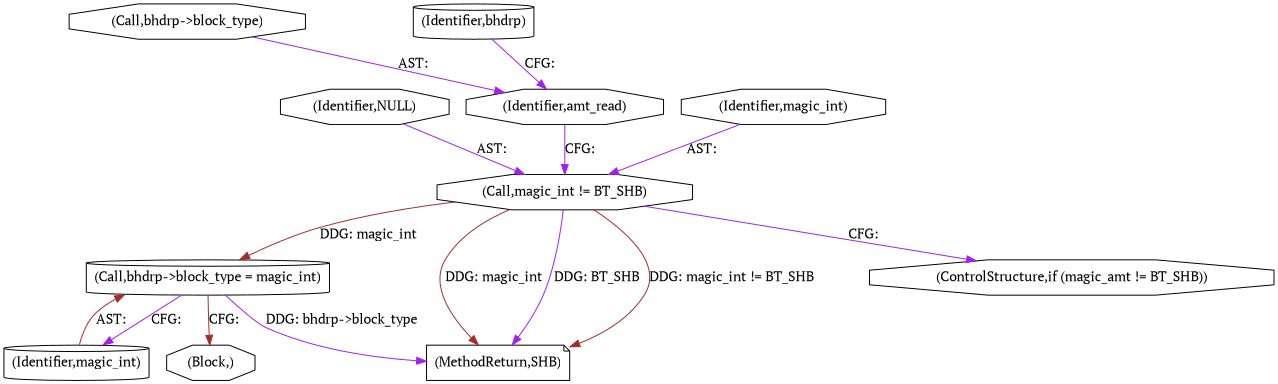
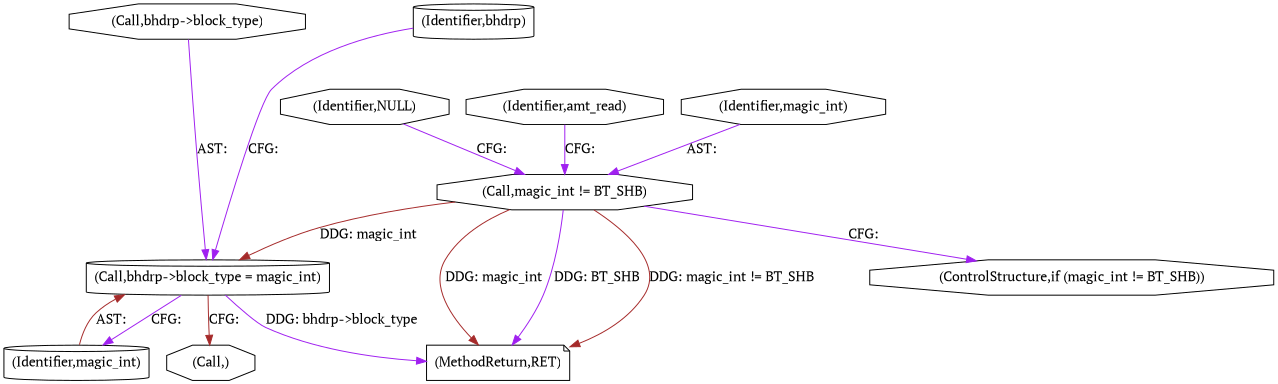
edge "(Identifier,bhdrp)" -> "(Identifier,amt_read)": now "(Identifier,bhdrp)" -> "(Call,bhdrp->block_type = magic_int)"
edge "(Call,bhdrp->block_type)" -> "(Identifier,amt_read)": now "(Call,bhdrp->block_type)" -> "(Call,bhdrp->block_type = magic_int)"
edge "(Identifier,NULL)" -> "(Call,magic_int != BT_SHB)": label "AST: " -> "CFG: "
node "(ControlStructure,if (magic_amt != BT_SHB))": label "(ControlStructure,if (magic_amt != BT_SHB))" -> "(ControlStructure,if (magic_int != BT_SHB))"
node "(Block,)": label "(Block,)" -> "(Call,)"
node "(MethodReturn,SHB)": label "(MethodReturn,SHB)" -> "(MethodReturn,RET)"
